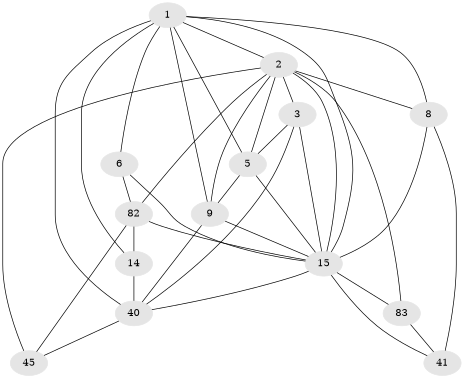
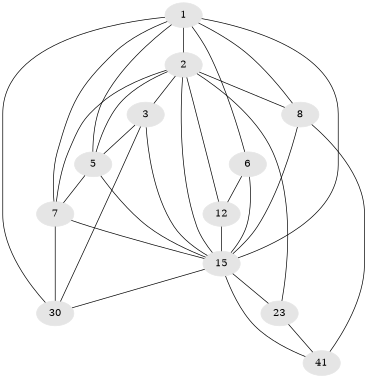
node "82": label "82" -> "12"
node "9": label "9" -> "7"
node "14": removed
node "40": label "40" -> "30"
node "83": label "83" -> "23"
node "45": removed
